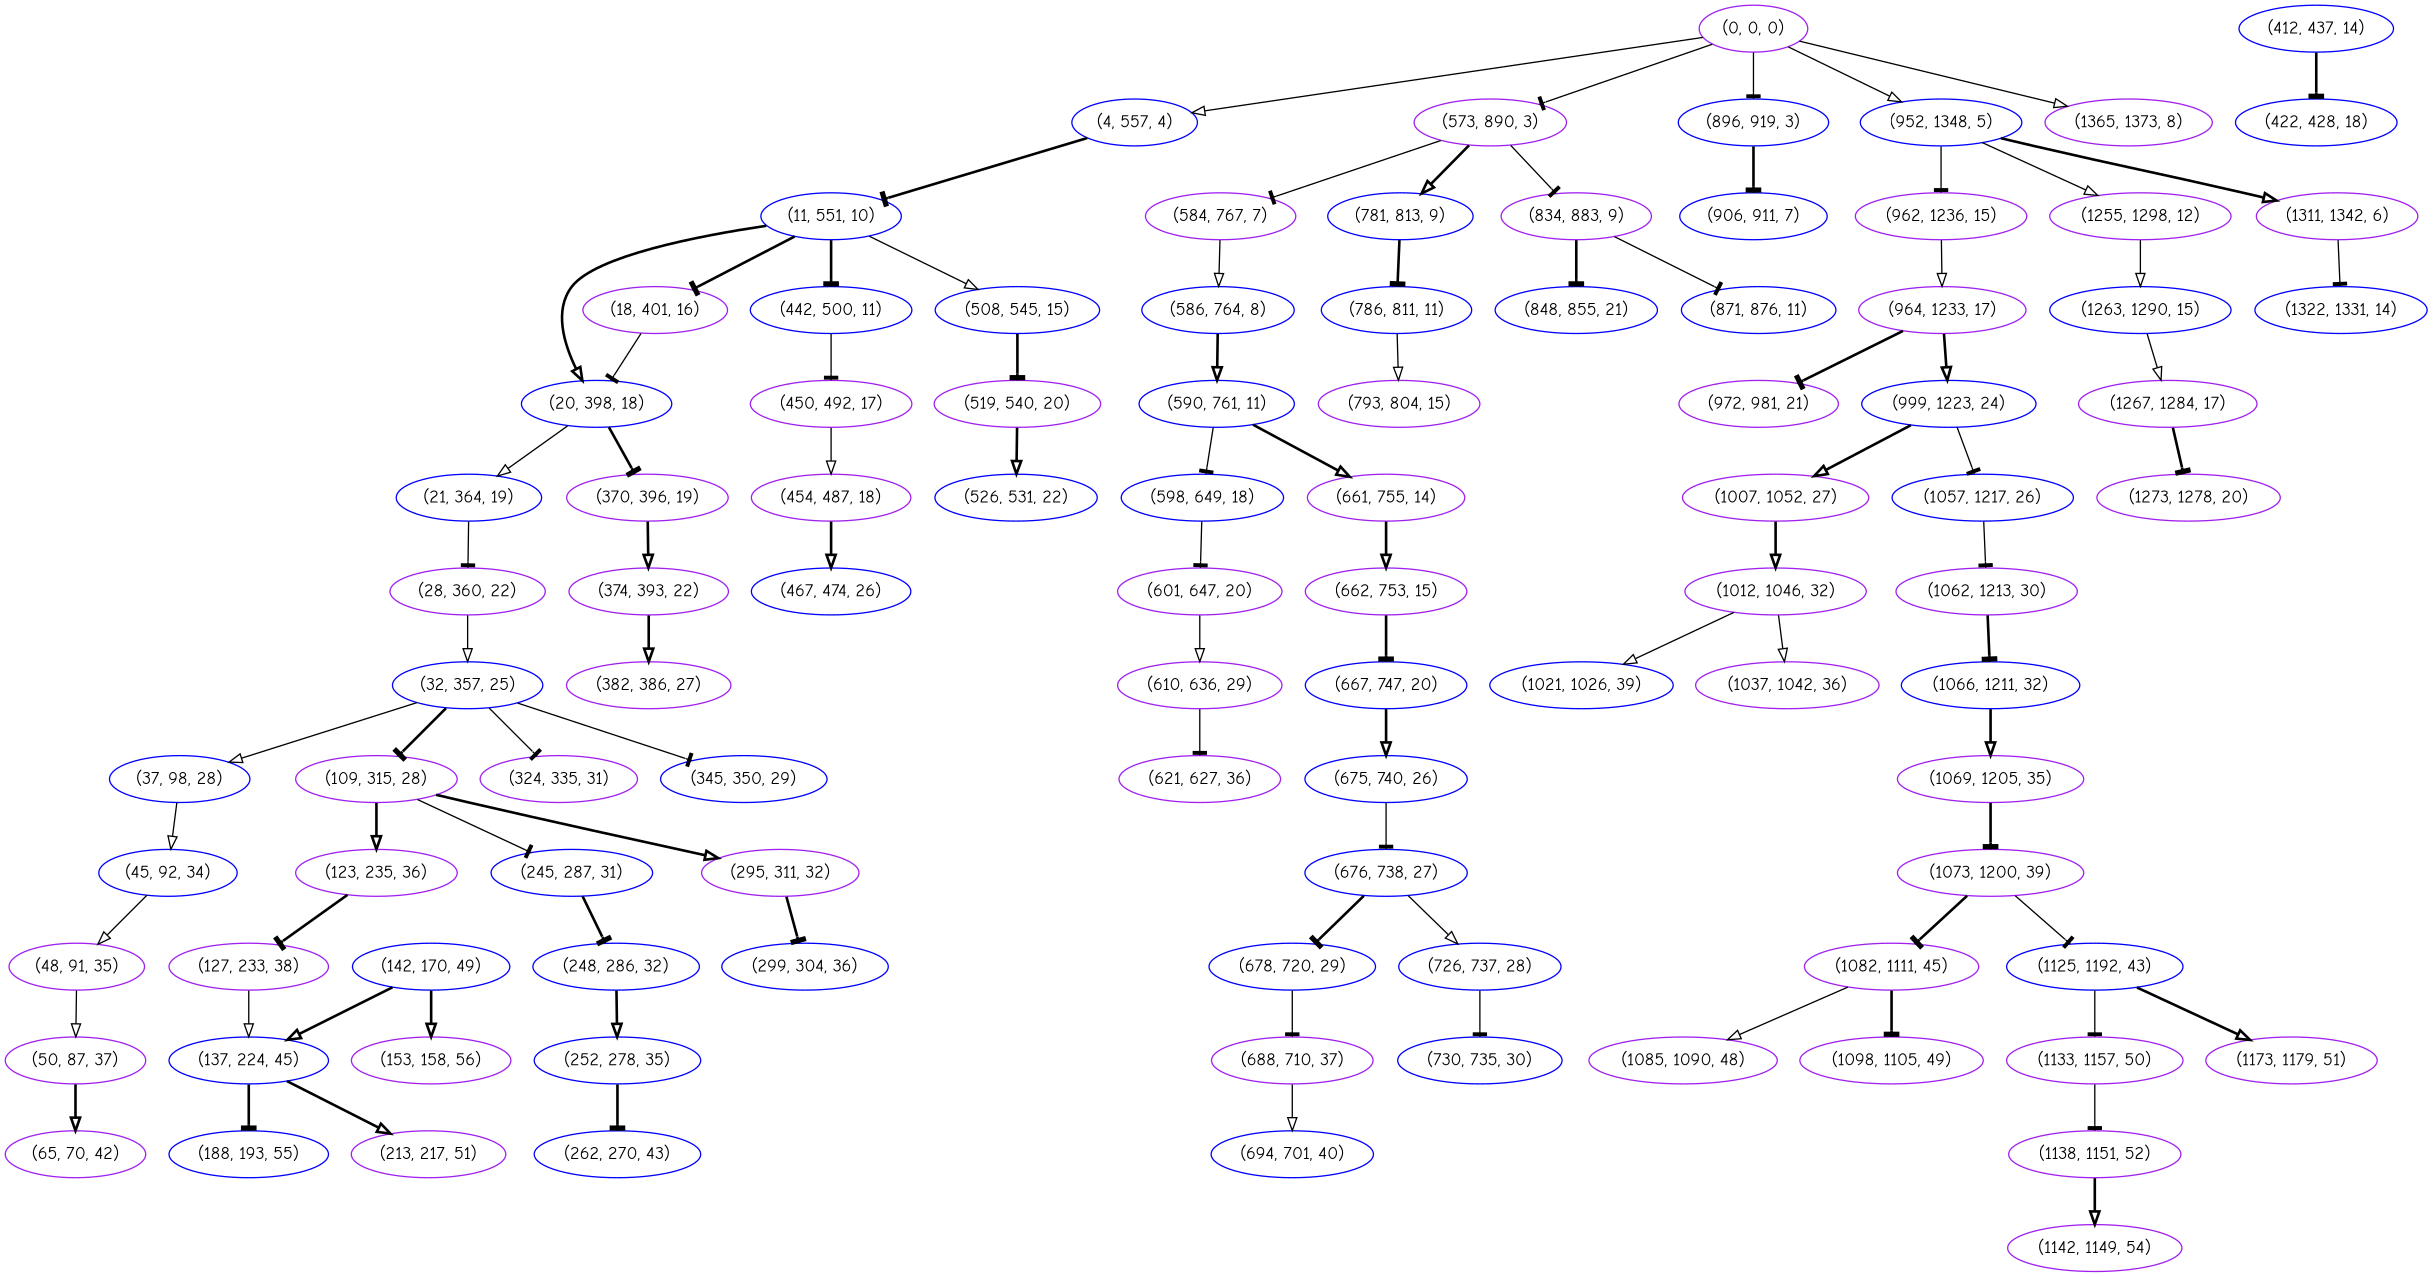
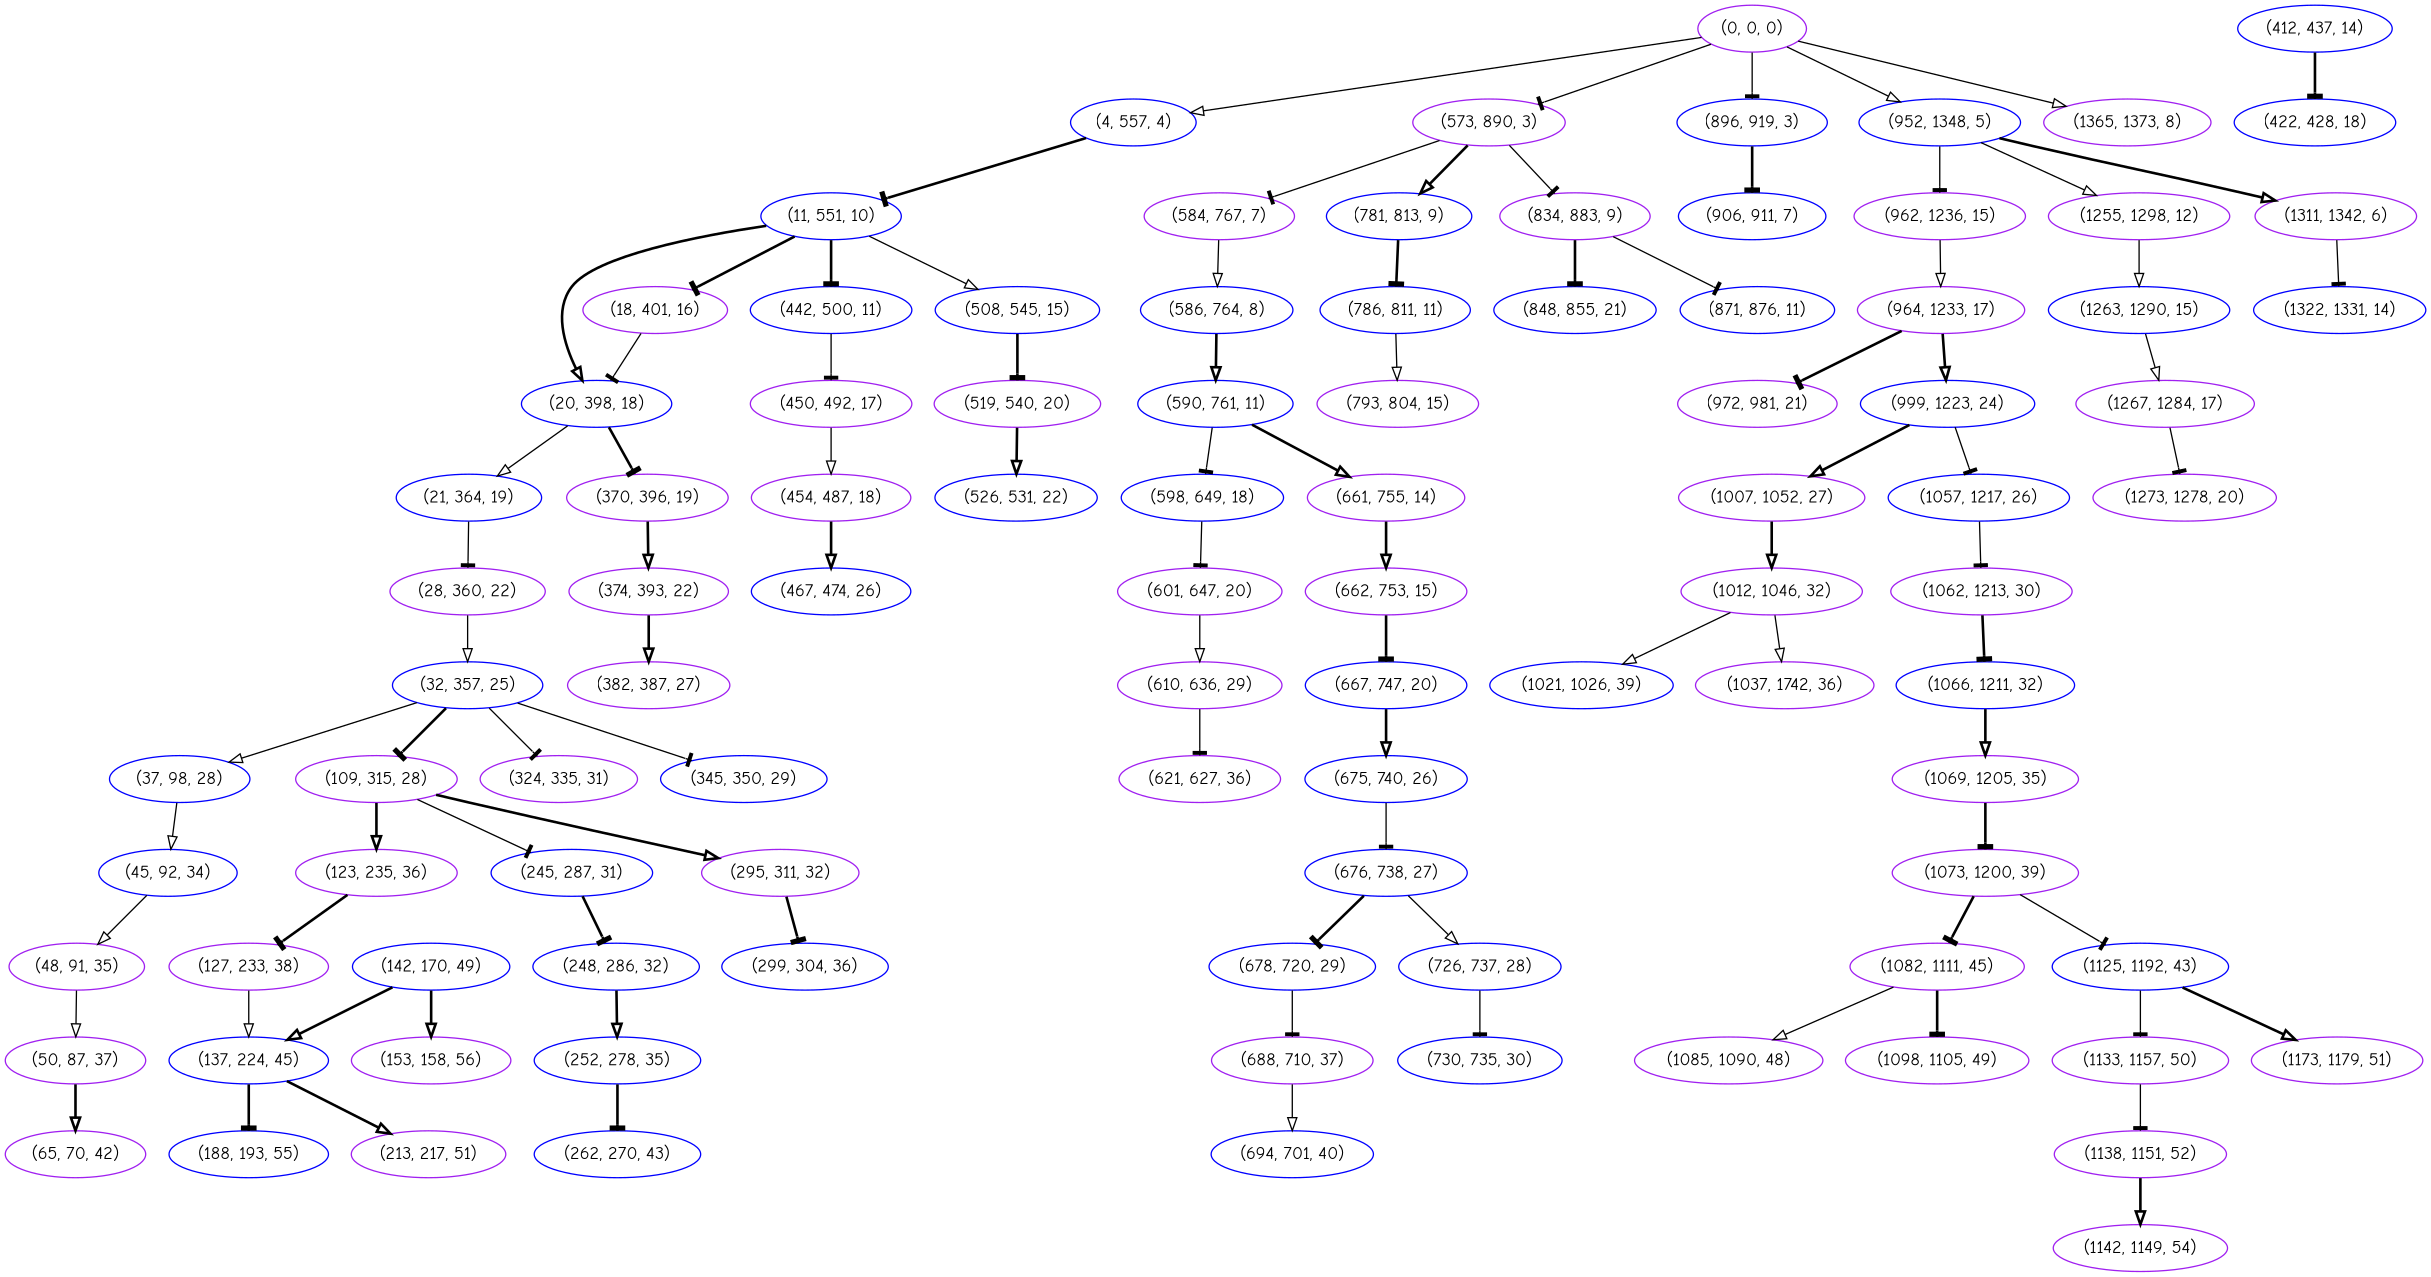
edge "(1267, 1284, 17)" -> "(1273, 1278, 20)": style bold -> solid
node "(382, 386, 27)": label "(382, 386, 27)" -> "(382, 387, 27)"
node "(1037, 1042, 36)": label "(1037, 1042, 36)" -> "(1037, 1742, 36)"
